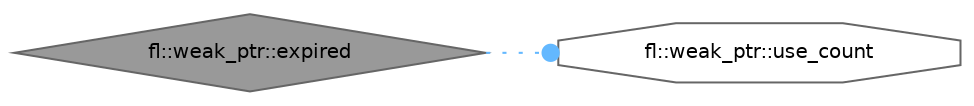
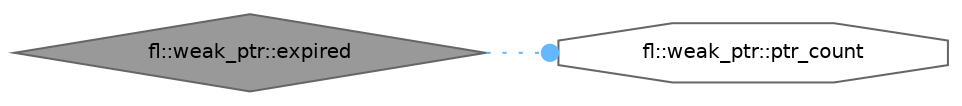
node "fl::weak_ptr::use_count": label "fl::weak_ptr::use_count" -> "fl::weak_ptr::ptr_count"
